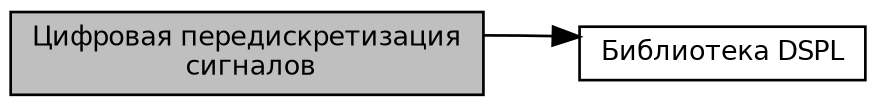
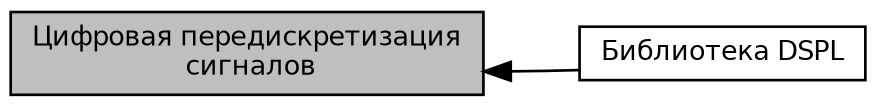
edge "Цифровая передискретизация сигналов" -> "Библиотека DSPL": reversed
